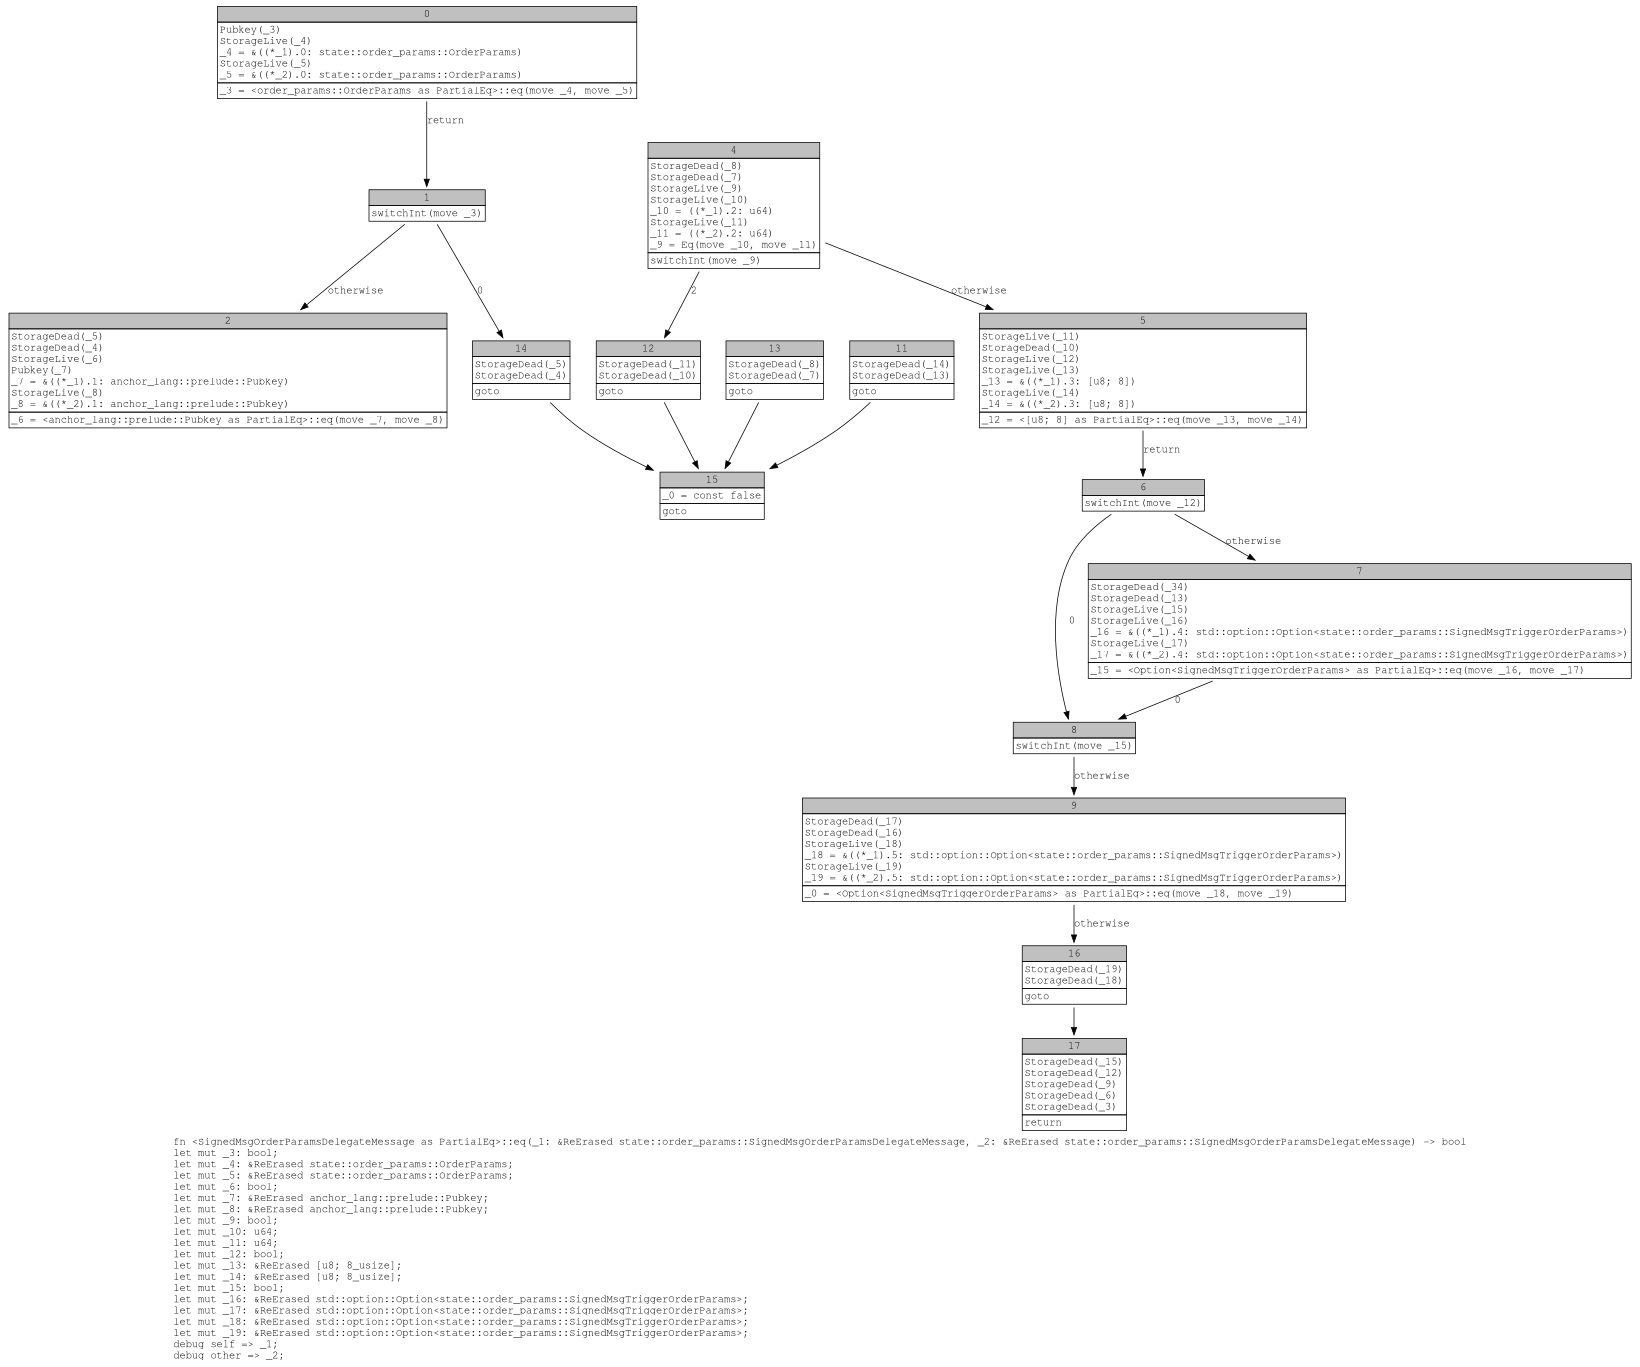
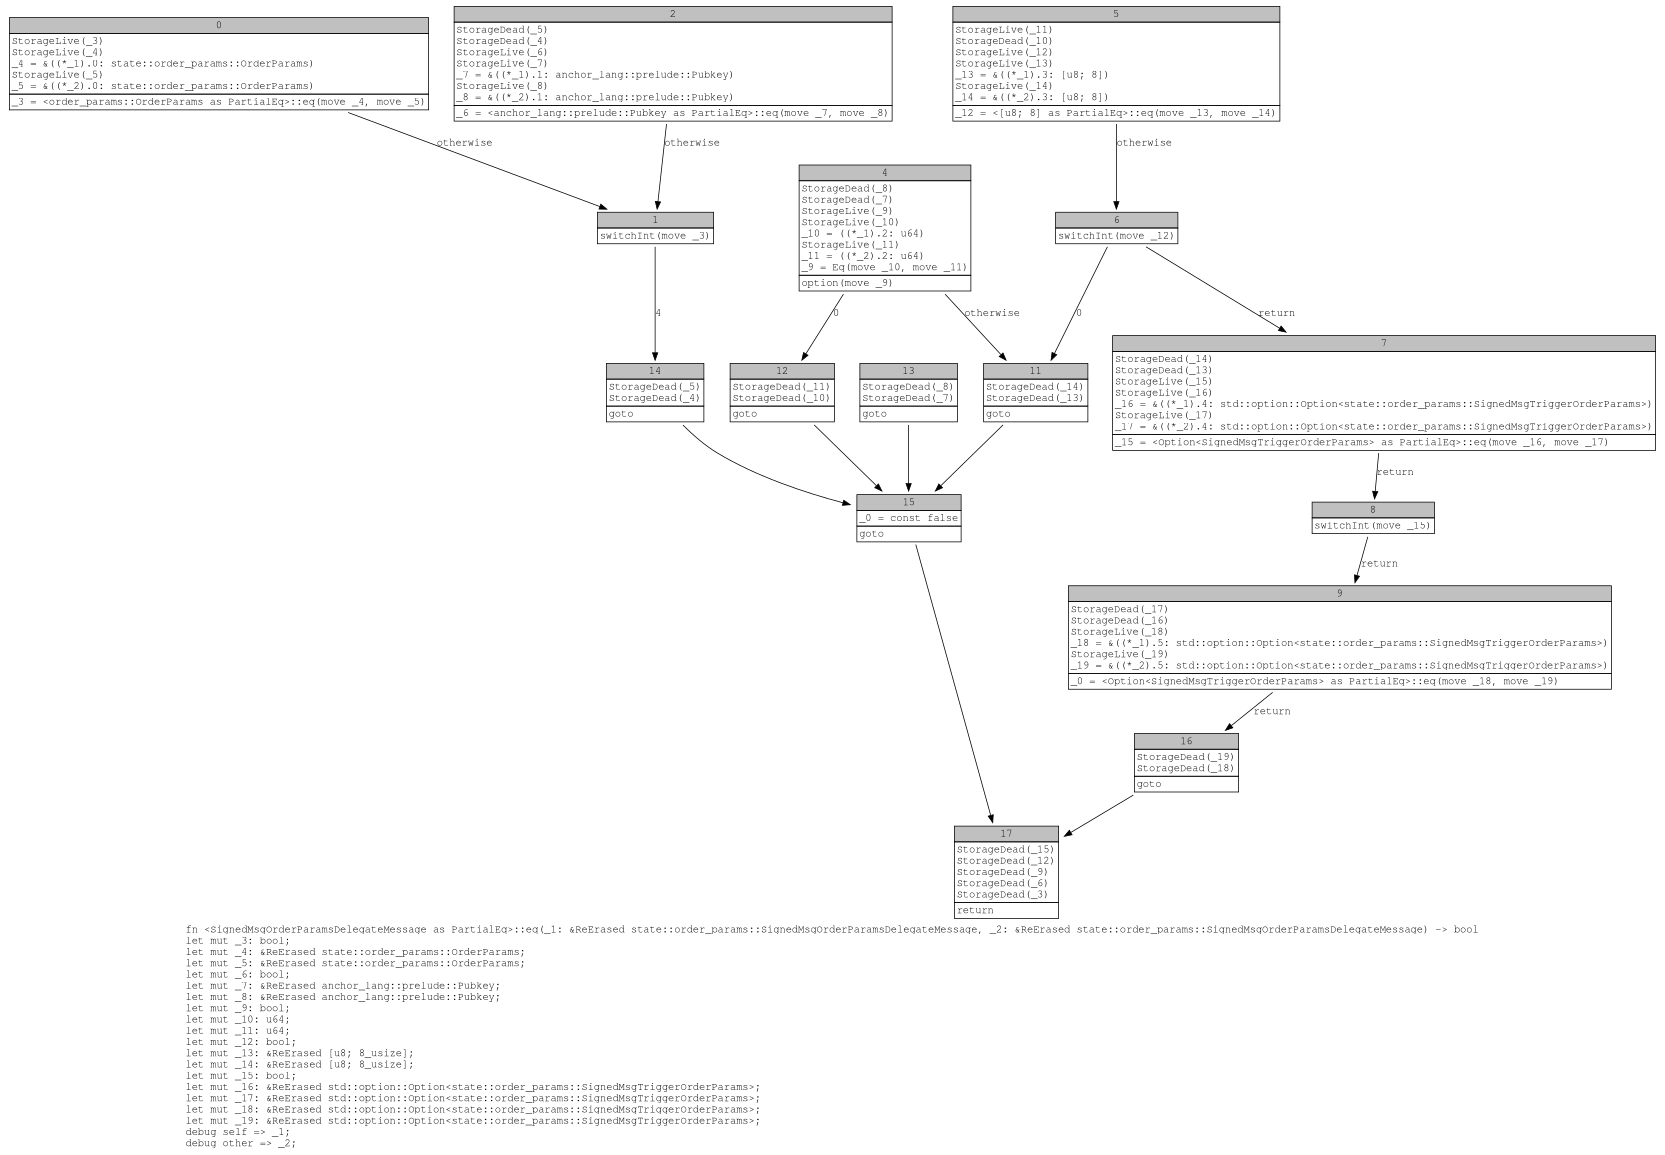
node "0": text "Pubkey(_3)" -> "StorageLive(_3)"
edge "0" -> "1": label "return" -> "otherwise"
node "4": text "switchInt(move _9)" -> "option(move _9)"
edge "1" -> "2": reversed
edge "4" -> "5": now "4" -> "11"
edge "1" -> "14": label "0" -> "4"
edge "4" -> "12": label "2" -> "0"
node "2": text "Pubkey(_7)" -> "StorageLive(_7)"
edge "5" -> "6": label "return" -> "otherwise"
edge "6" -> "7": label "otherwise" -> "return"
node "7": text "StorageDead(_34)" -> "StorageDead(_14)"
edge "6" -> "8": now "6" -> "11"
edge "15" -> "17": added
edge "7" -> "8": label "0" -> "return"
edge "8" -> "9": label "otherwise" -> "return"
edge "9" -> "16": label "otherwise" -> "return"
